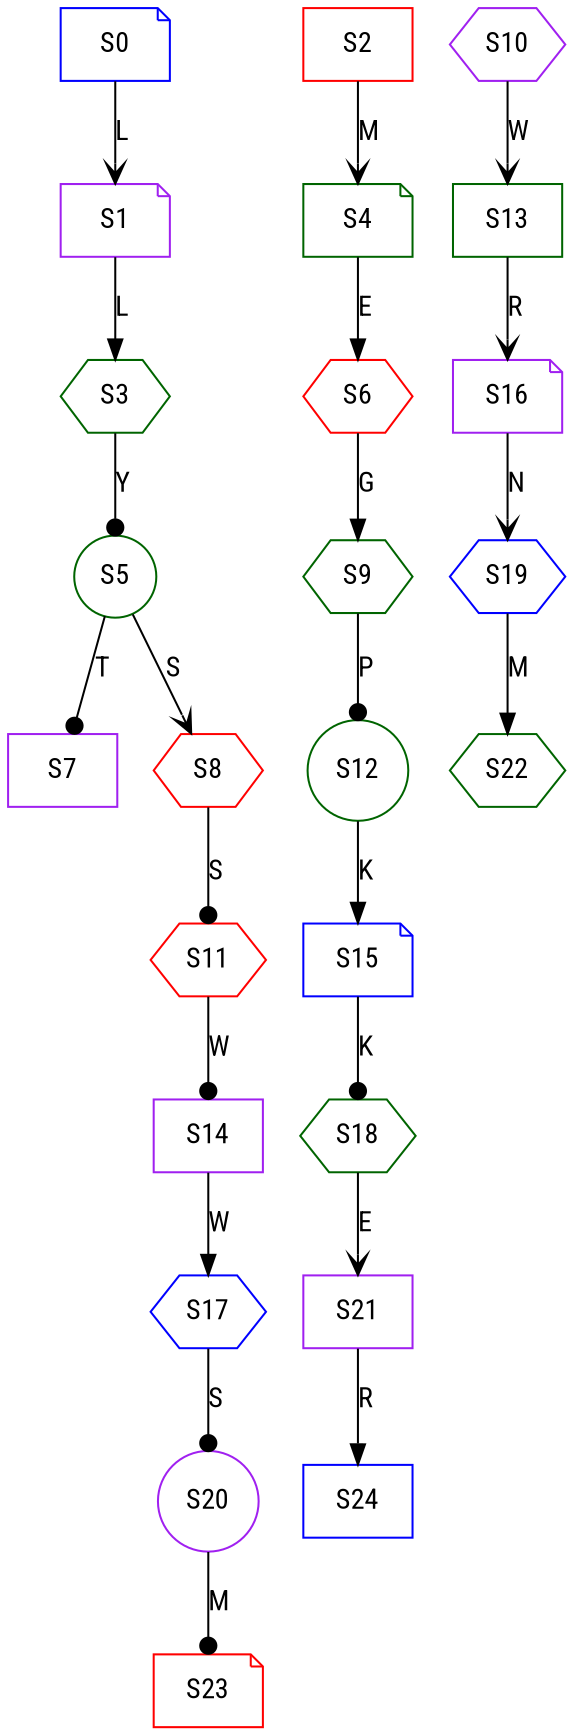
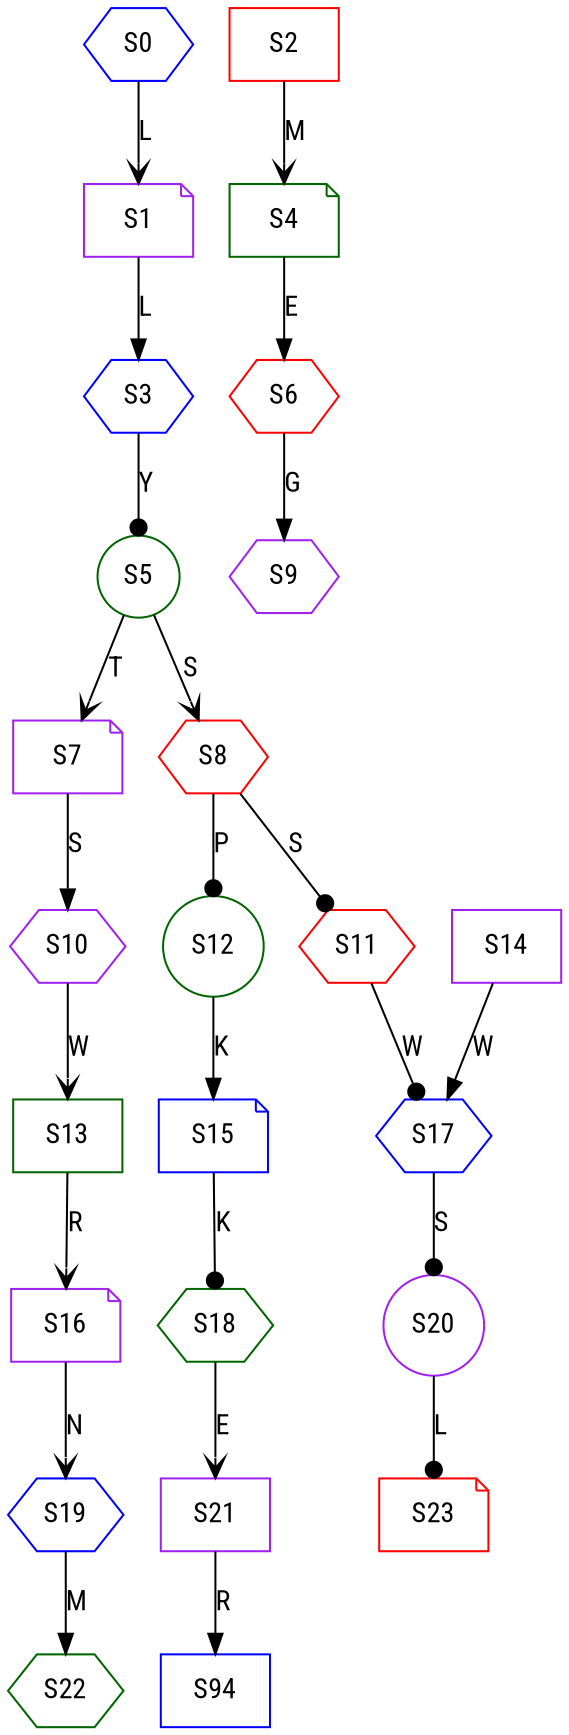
node "S0": shape note -> hexagon
node "S3": color darkgreen -> blue
node "S9": color darkgreen -> purple
edge "S9" -> "S12": now "S8" -> "S12"
edge "S5" -> "S7": arrowhead dot -> vee
node "S7": shape box -> note
edge "S7" -> "S10": added, label "S"
edge "S11" -> "S14": now "S11" -> "S17"
node "S24": label "S24" -> "S94"
edge "S20" -> "S23": label "M" -> "L"
